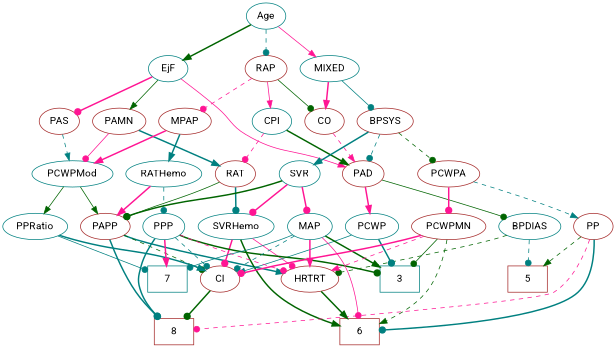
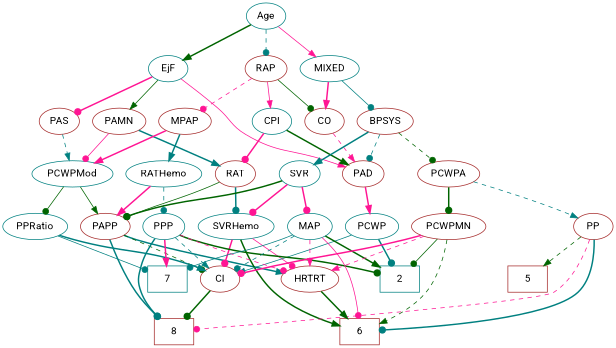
edge "CPI" -> "RAT": style dashed -> bold
edge "PCWPA" -> "PCWPMN": color deeppink -> darkgreen
edge "PCWPMod" -> "PPRatio": arrowhead normal -> dot
node "BPDIAS": removed
edge "MAP" -> "HRTRT": style bold -> dashed
edge "PPP" -> "CI": arrowhead dot -> normal
node "3": label "3" -> "2"
